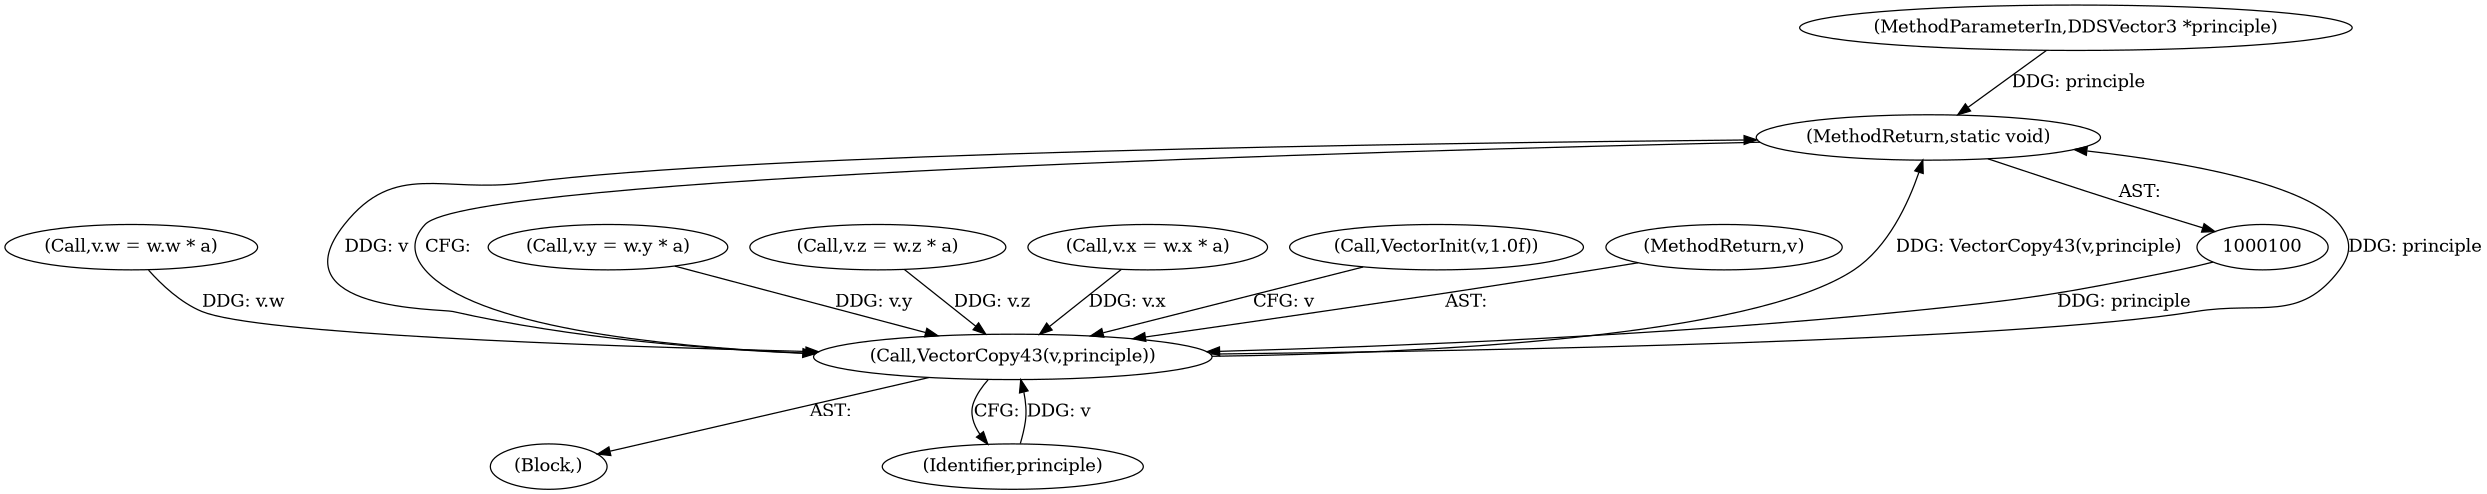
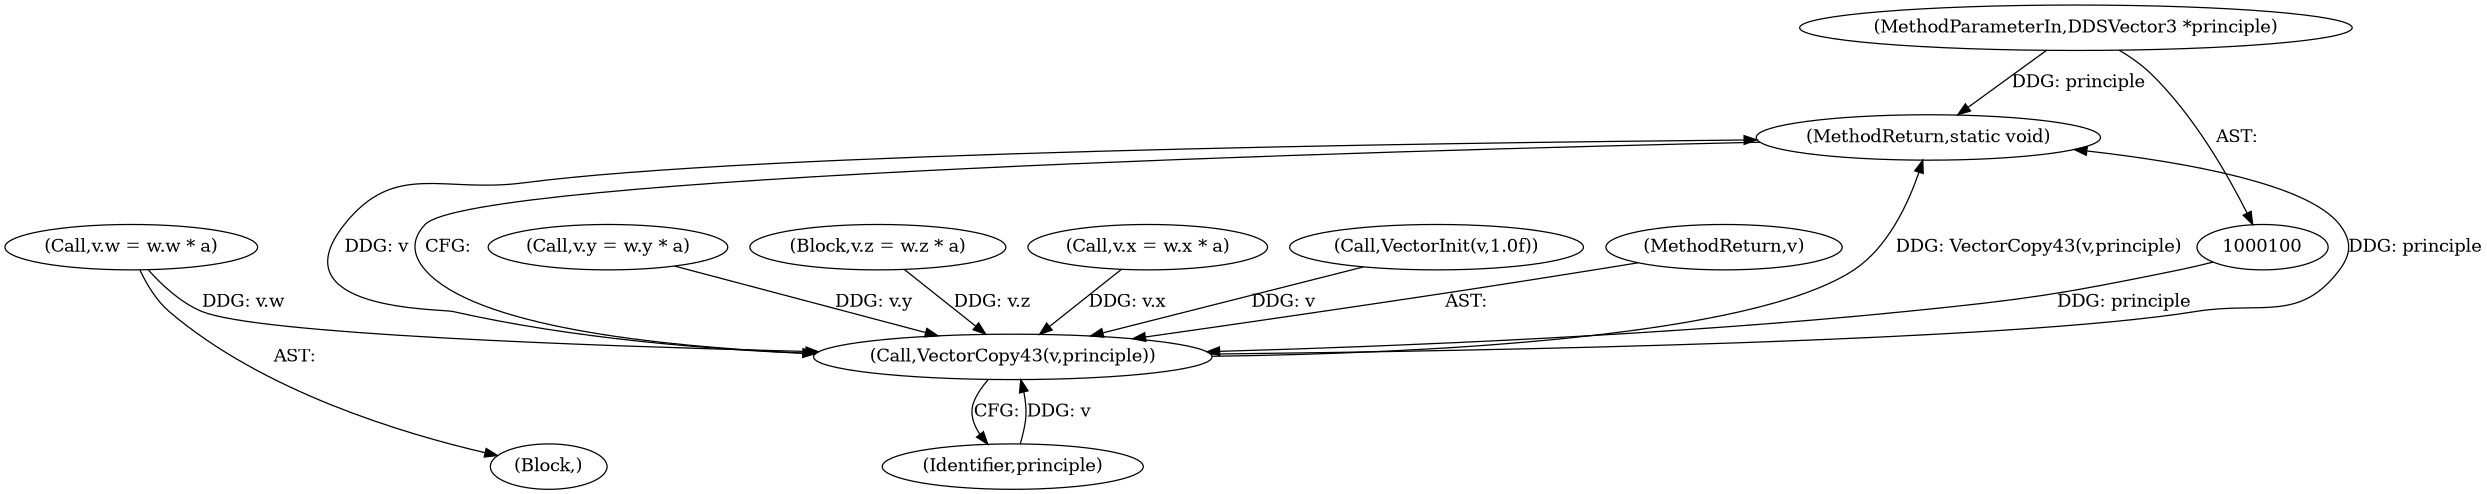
edge "(MethodReturn,static void)" -> "1000100": now "(MethodParameterIn,DDSVector3 *principle)" -> "1000100"
node "(Call,v.z = w.z * a)": label "(Call,v.z = w.z * a)" -> "(Block,v.z = w.z * a)"
edge "(Call,VectorInit(v,1.0f))" -> "(Call,VectorCopy43(v,principle))": label "CFG: v" -> "DDG: v"
edge "(Call,VectorCopy43(v,principle))" -> "(Block,)": now "(Call,v.w = w.w * a)" -> "(Block,)"
